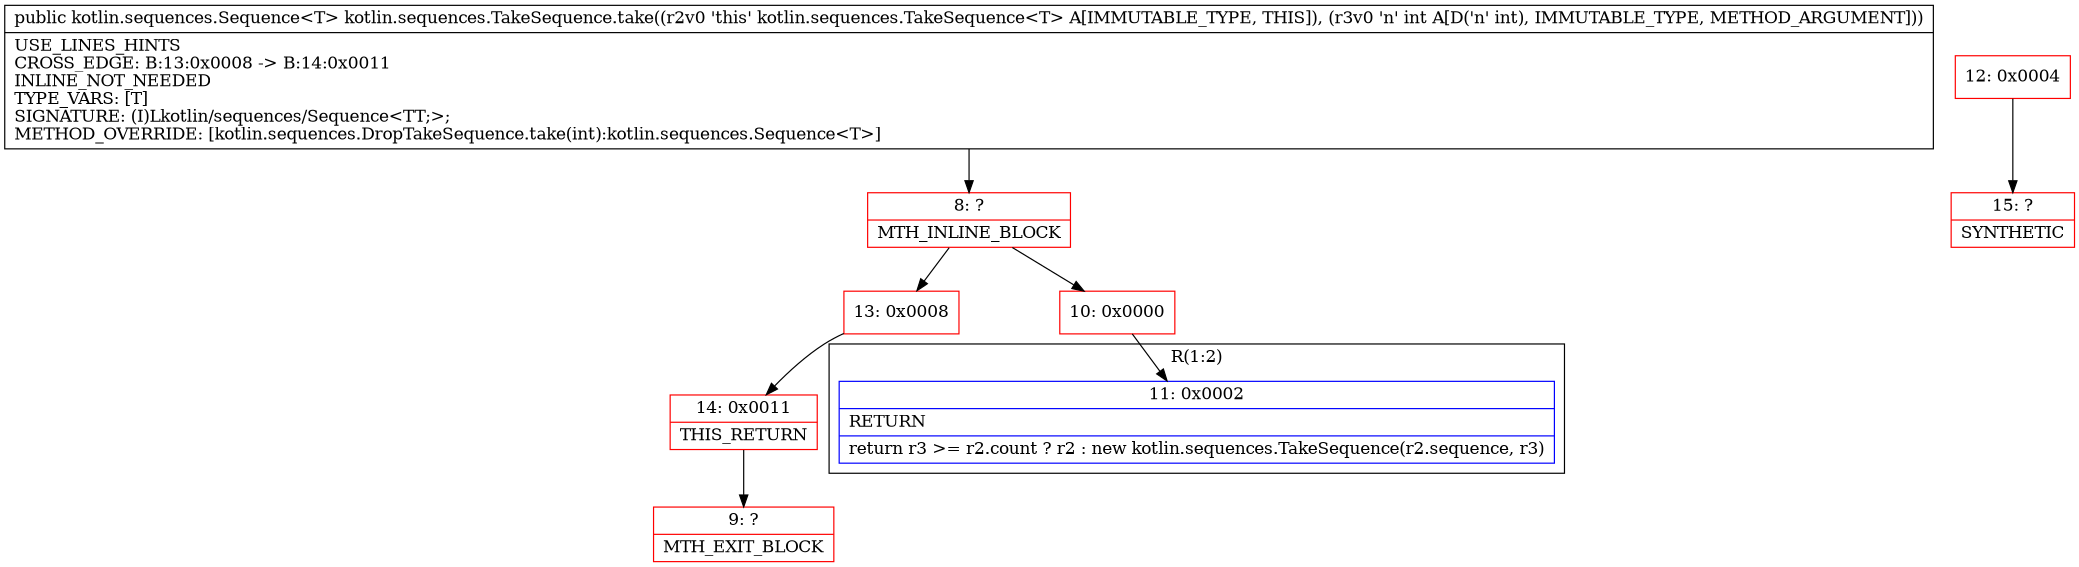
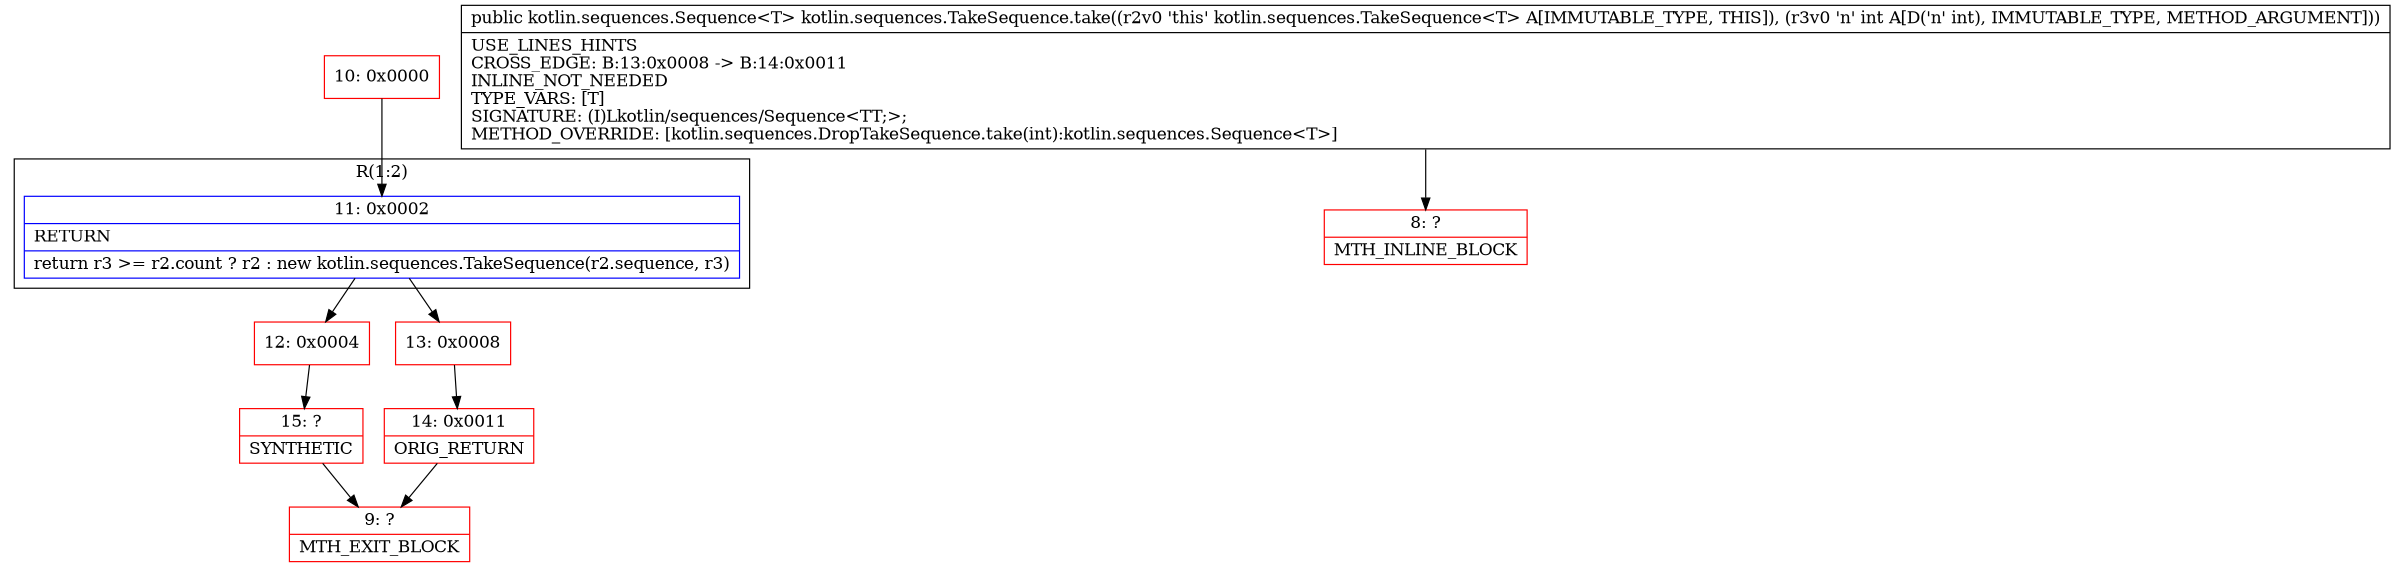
edge "8: ?" -> "13: 0x0008": now "11: 0x0002" -> "13: 0x0008"
edge "8: ?" -> "10: 0x0000": removed
edge "11: 0x0002" -> "12: 0x0004": added
node "14: 0x0011": text "THIS_RETURN" -> "ORIG_RETURN"
edge "15: ?" -> "9: ?": added
